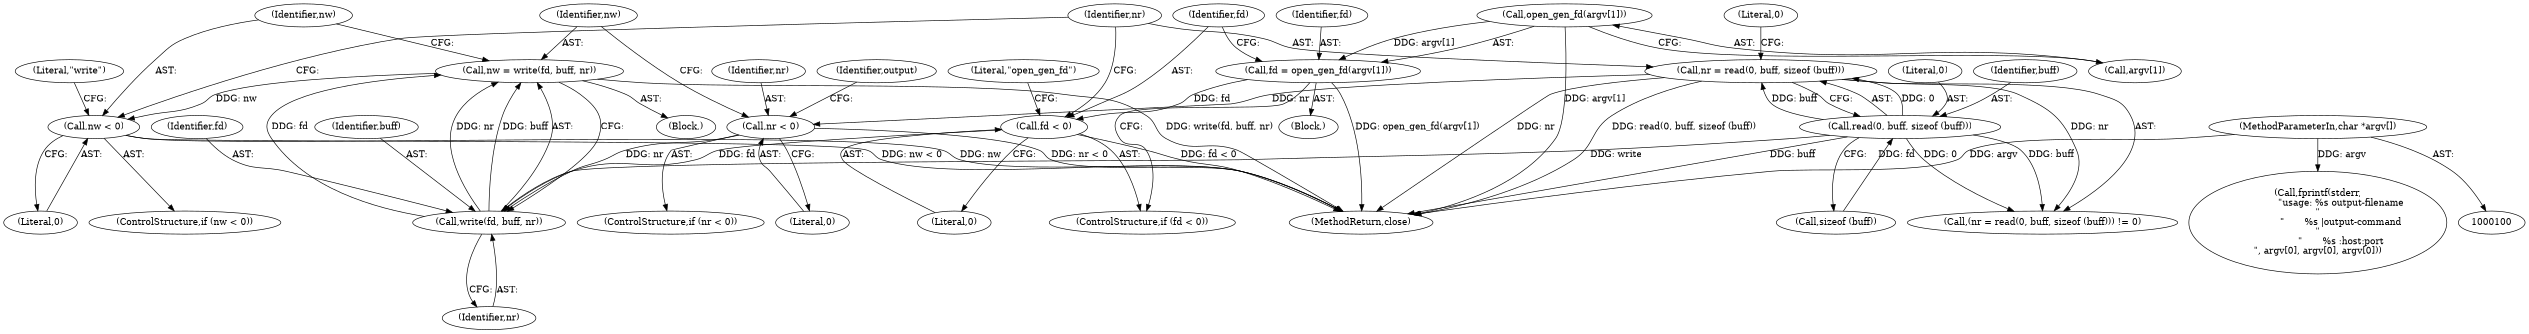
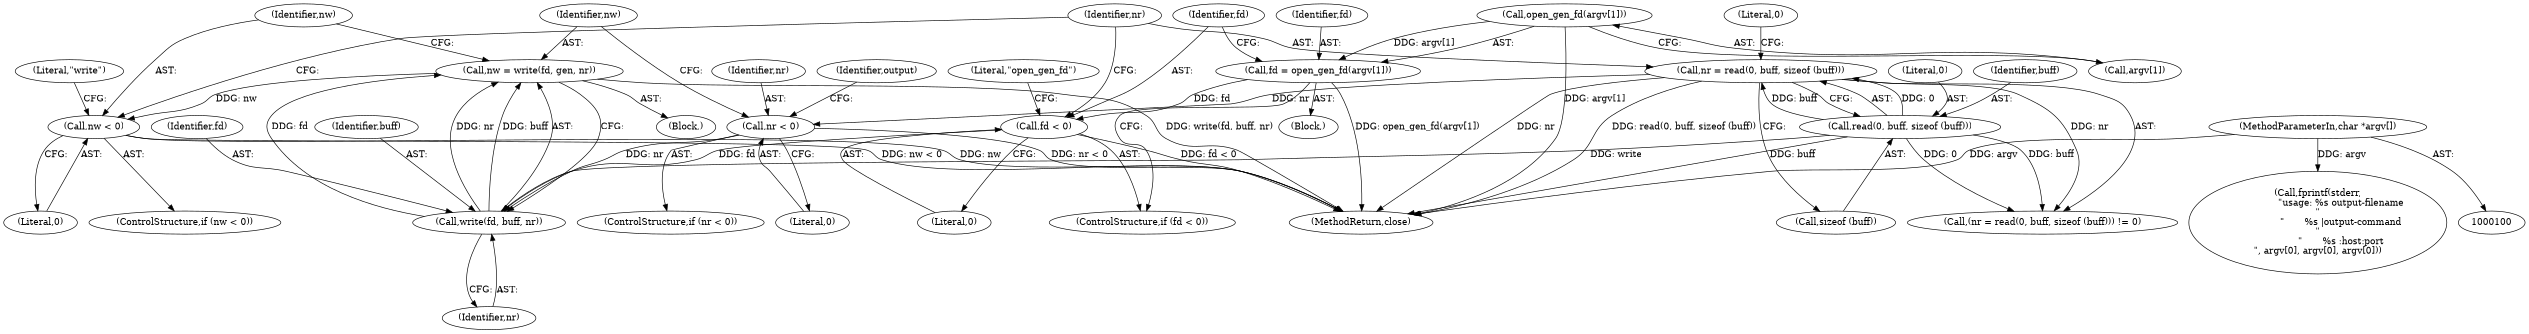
node "(Call,nw = write(fd, buff, nr))": label "(Call,nw = write(fd, buff, nr))" -> "(Call,nw = write(fd, gen, nr))"
edge "(Call,sizeof (buff))" -> "(Call,read(0, buff, sizeof (buff)))": label "DDG: fd" -> "AST: "
edge "(Call,read(0, buff, sizeof (buff)))" -> "(Call,sizeof (buff))": now "(Call,nr = read(0, buff, sizeof (buff)))" -> "(Call,sizeof (buff))"
